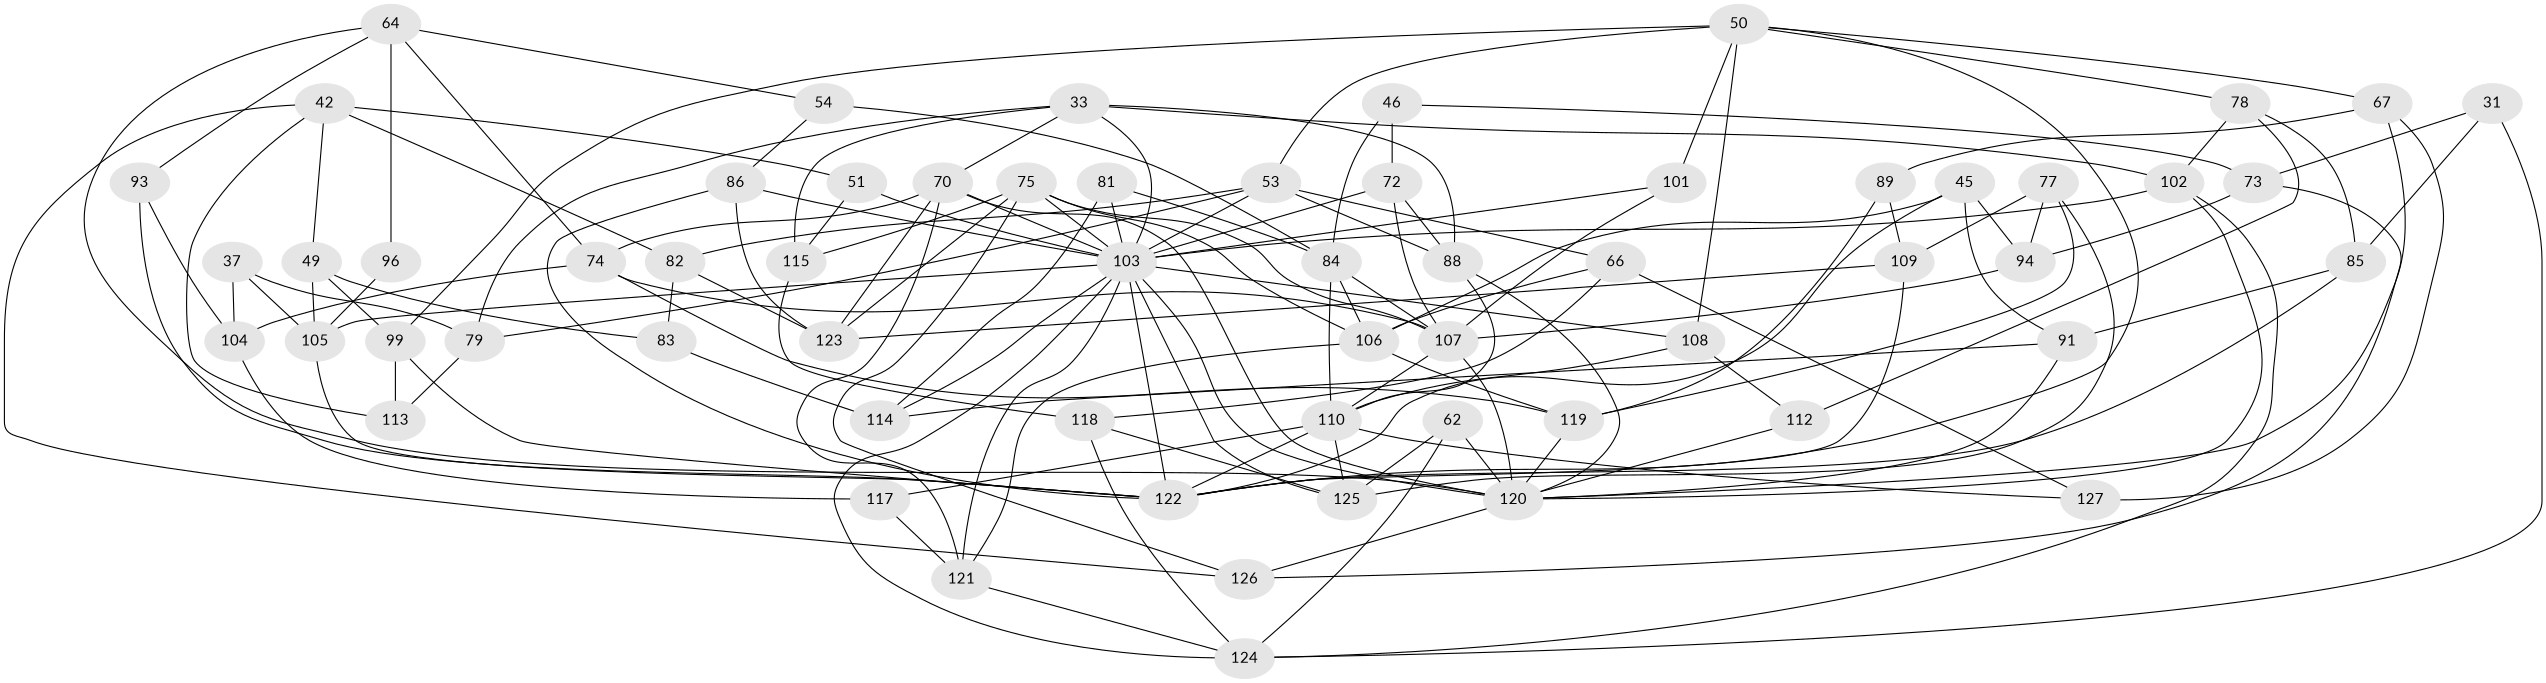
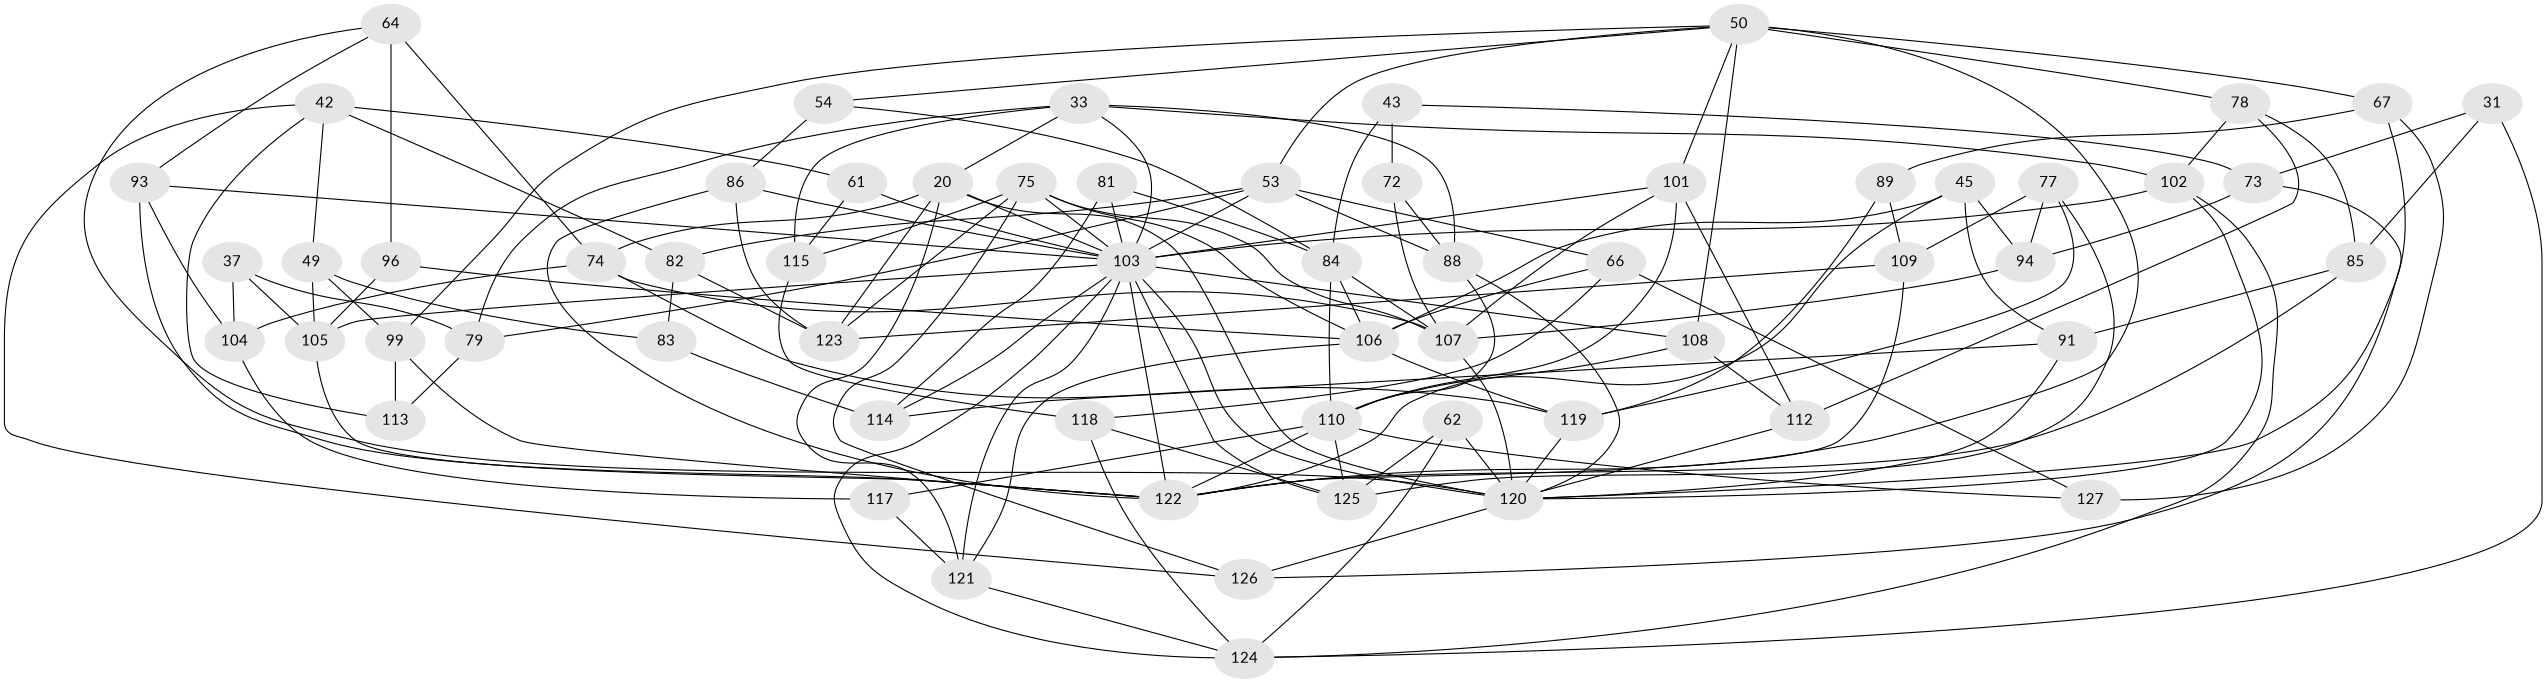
edge "64" -- "54": now "50" -- "54"
node "46": label "46" -> "43"
node "51": label "51" -> "61"
node "70": label "70" -> "20"
edge "72" -- "103": now "93" -- "103"
edge "101" -- "112": added
edge "96" -- "106": added
edge "107" -- "110": now "101" -- "110"
